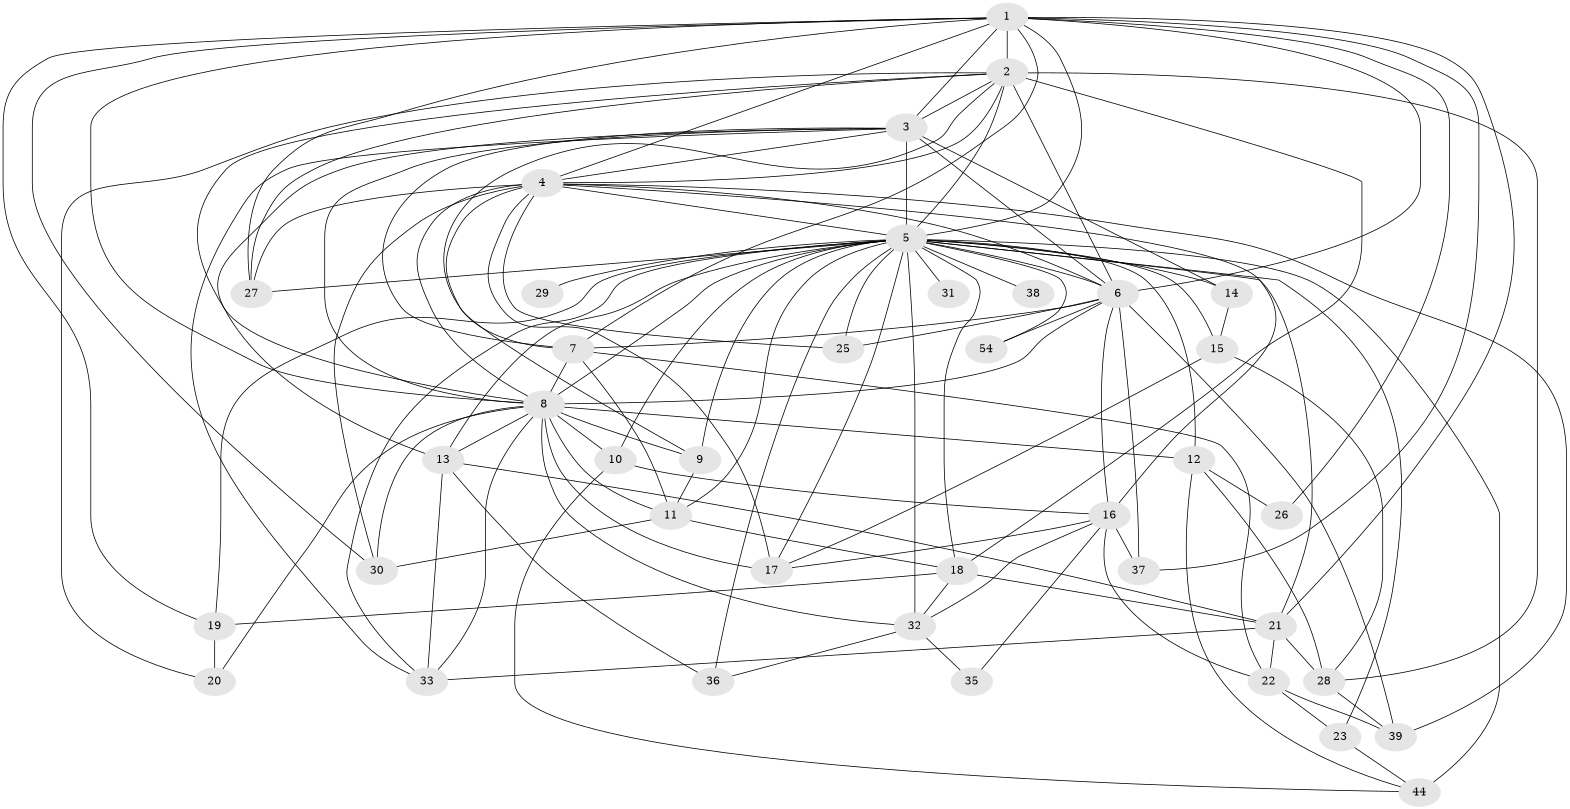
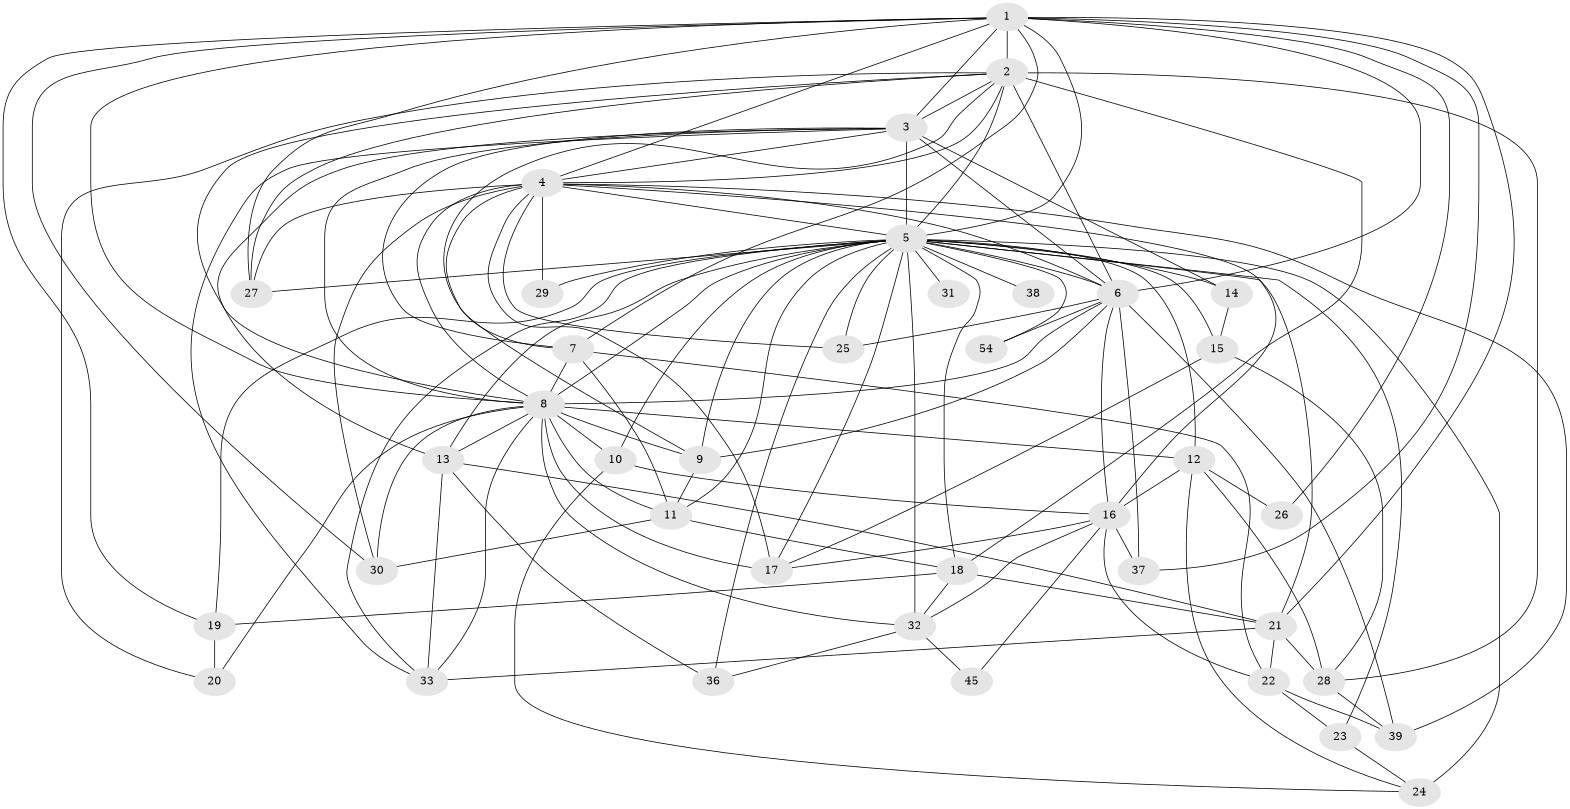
edge "4" -- "29": added
edge "6" -- "7": now "6" -- "9"
edge "12" -- "16": added
node "35": label "35" -> "45"
node "44": label "44" -> "24"
